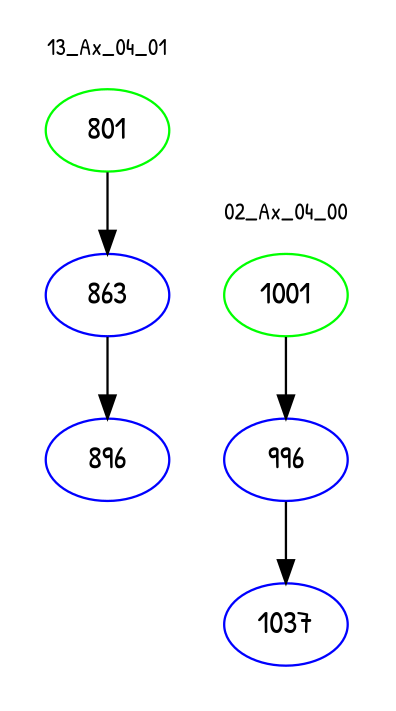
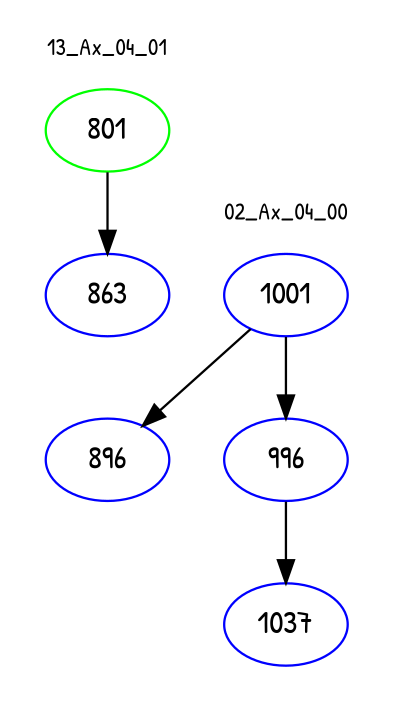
node "1001": color green -> blue
edge "863" -> "896": now "1001" -> "896"
